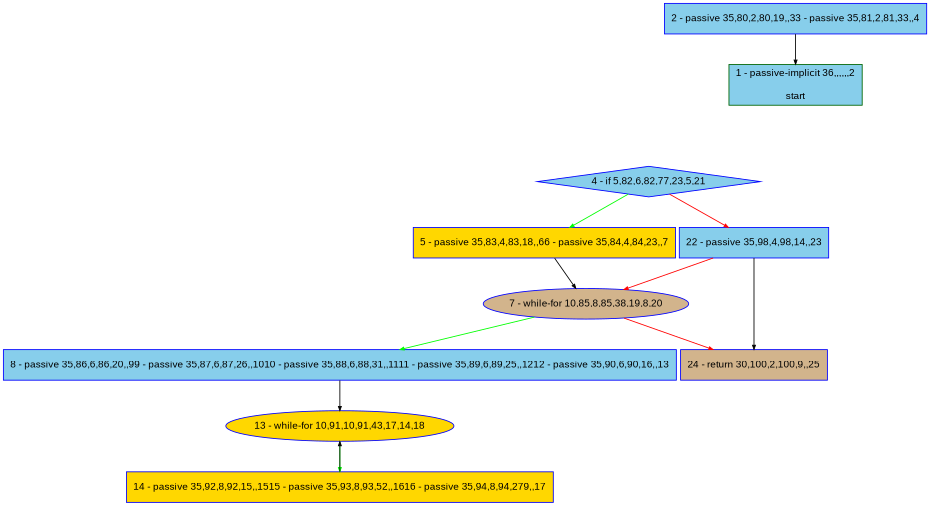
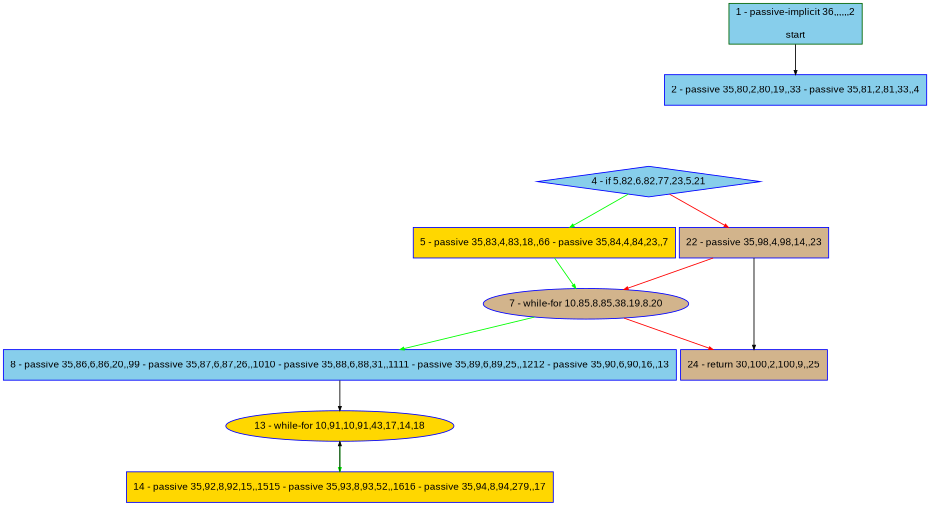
edge "2 - passive 35,80,2,80,19,,33 - passive 35,81,2,81,33,,4" -> "1 - passive-implicit 36,,,,,,2 start": reversed
node "22 - passive 35,98,4,98,14,,23": fillcolor skyblue -> tan
edge "5 - passive 35,83,4,83,18,,66 - passive 35,84,4,84,23,,7" -> "7 - while-for 10,85,8,85,38,19,8,20": color #000000 -> #00ff00
